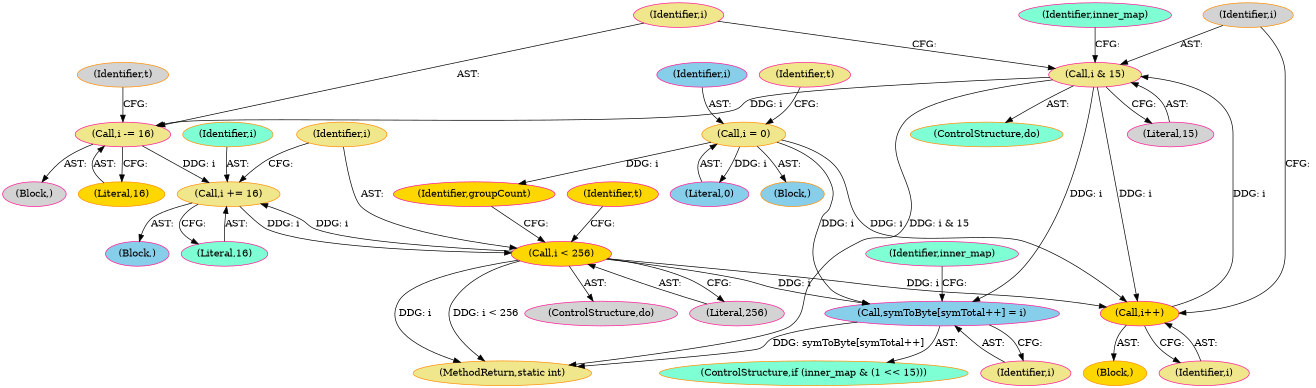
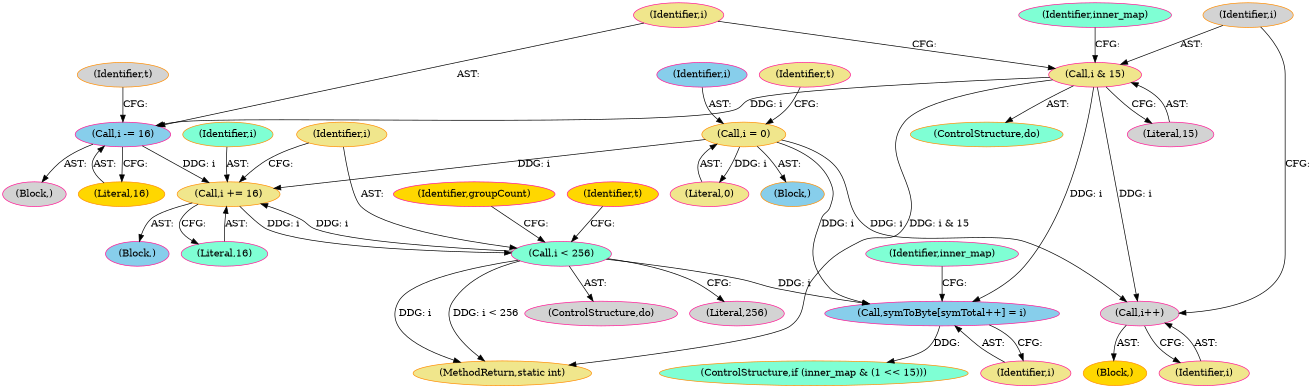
node "(Call,i -= 16)": fillcolor khaki -> skyblue
edge "(Call,i = 0)" -> "(Identifier,groupCount)": now "(Call,i = 0)" -> "(Call,i += 16)"
edge "(Call,i++)" -> "(Call,i & 15)": removed, label "DDG: i"
node "(Literal,0)": fillcolor skyblue -> khaki
node "(Call,i < 256)": fillcolor gold -> aquamarine
edge "(Call,i < 256)" -> "(Call,i++)": removed, label "DDG: i"
edge "(Literal,256)" -> "(Call,i < 256)": removed, label "AST:"
node "(Call,i++)": fillcolor gold -> lightgrey
edge "(Call,symToByte[symTotal++] = i)" -> "(ControlStructure,if (inner_map & (1 << 15)))": label "AST: " -> "DDG: "
edge "(Call,symToByte[symTotal++] = i)" -> "(MethodReturn,static int)": removed, label "DDG: symToByte[symTotal++]"
